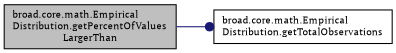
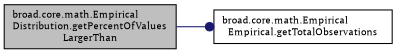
node "broad.core.math.Empirical Distribution.getTotalObservations": label "broad.core.math.Empirical Distribution.getTotalObservations" -> "broad.core.math.Empirical Empirical.getTotalObservations"
